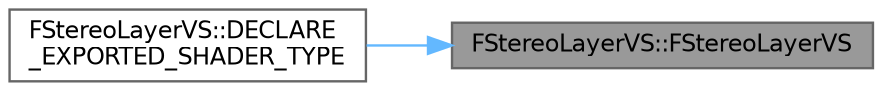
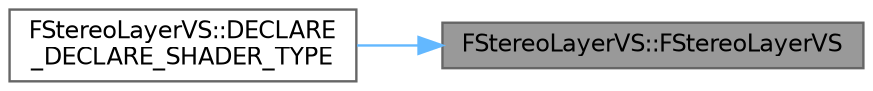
node "FStereoLayerVS::DECLARE _EXPORTED_SHADER_TYPE": label "FStereoLayerVS::DECLARE _EXPORTED_SHADER_TYPE" -> "FStereoLayerVS::DECLARE _DECLARE_SHADER_TYPE"
